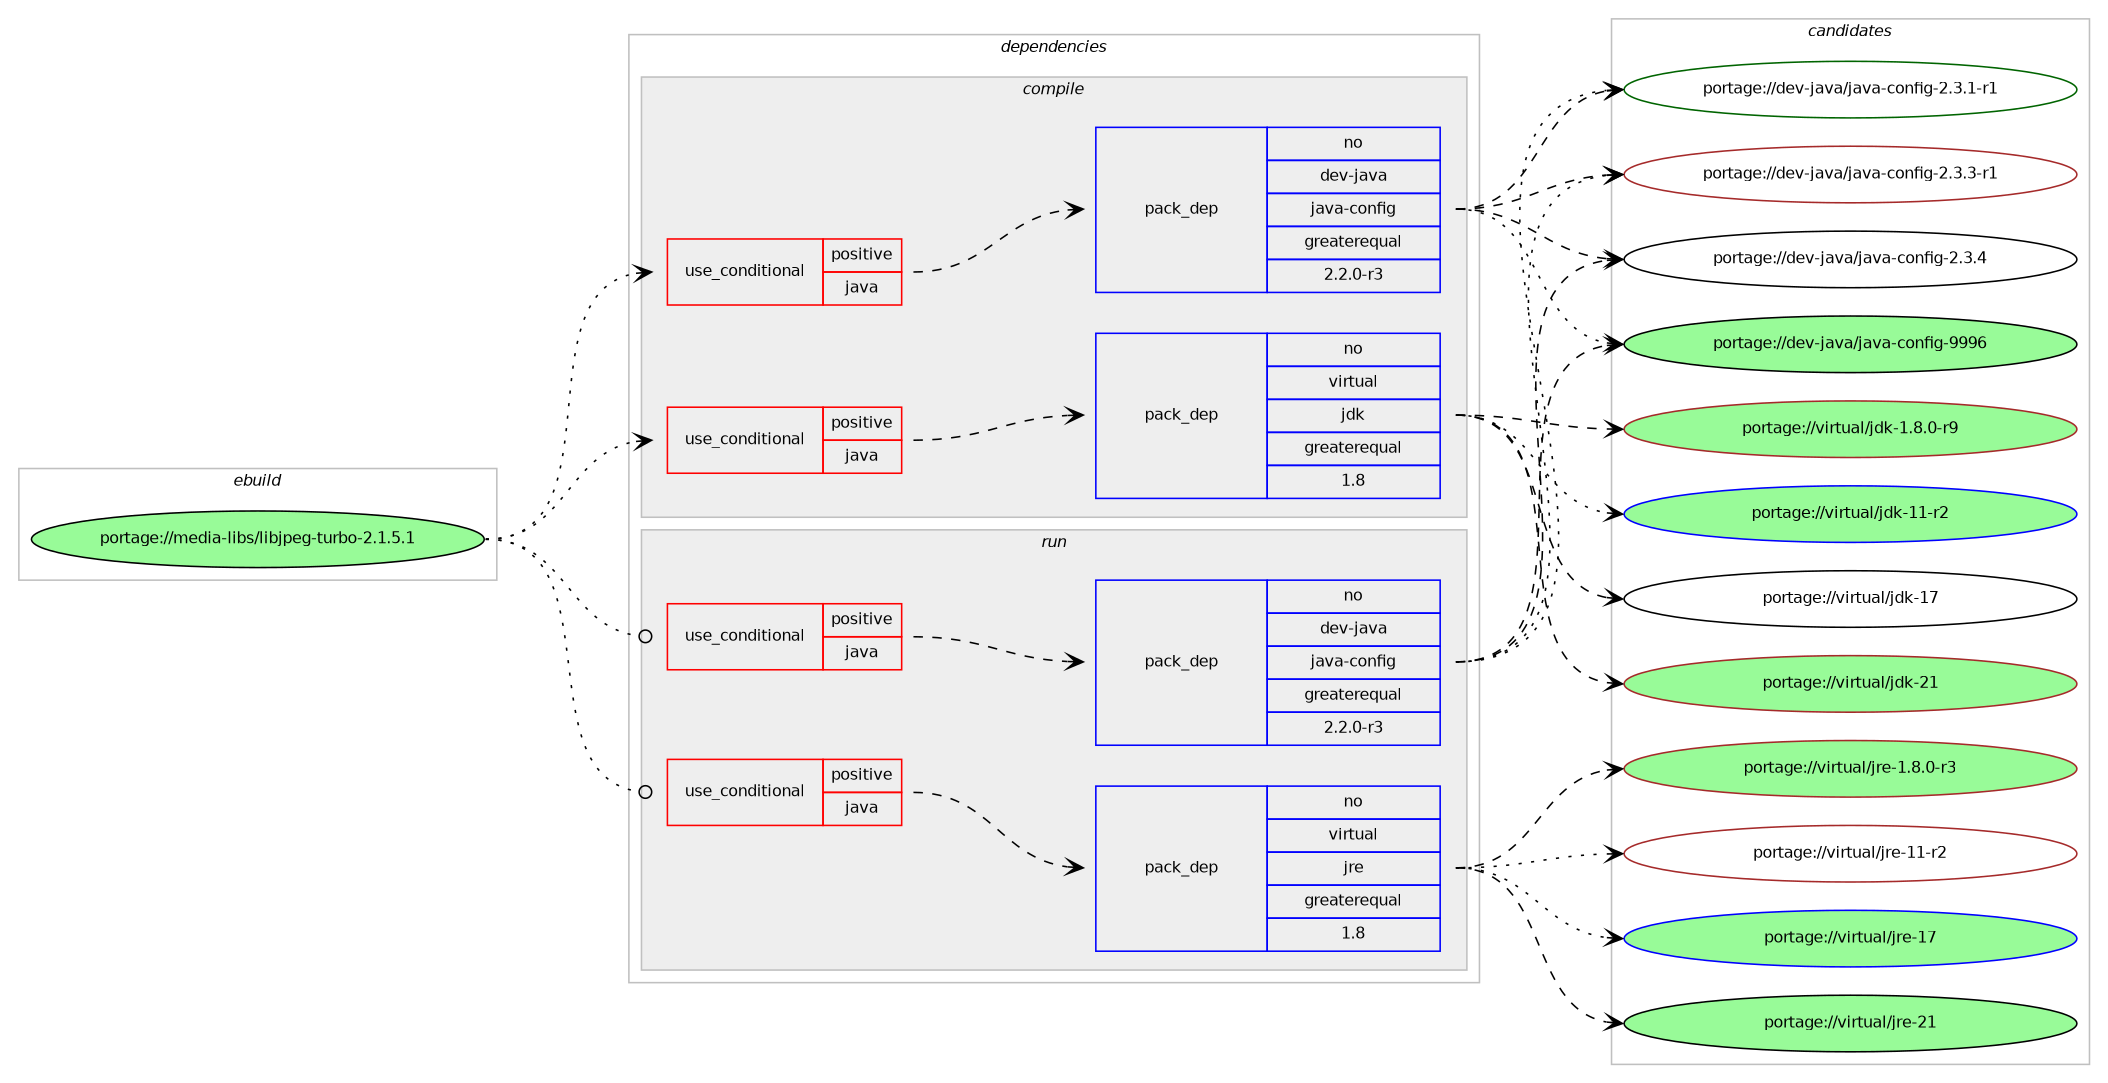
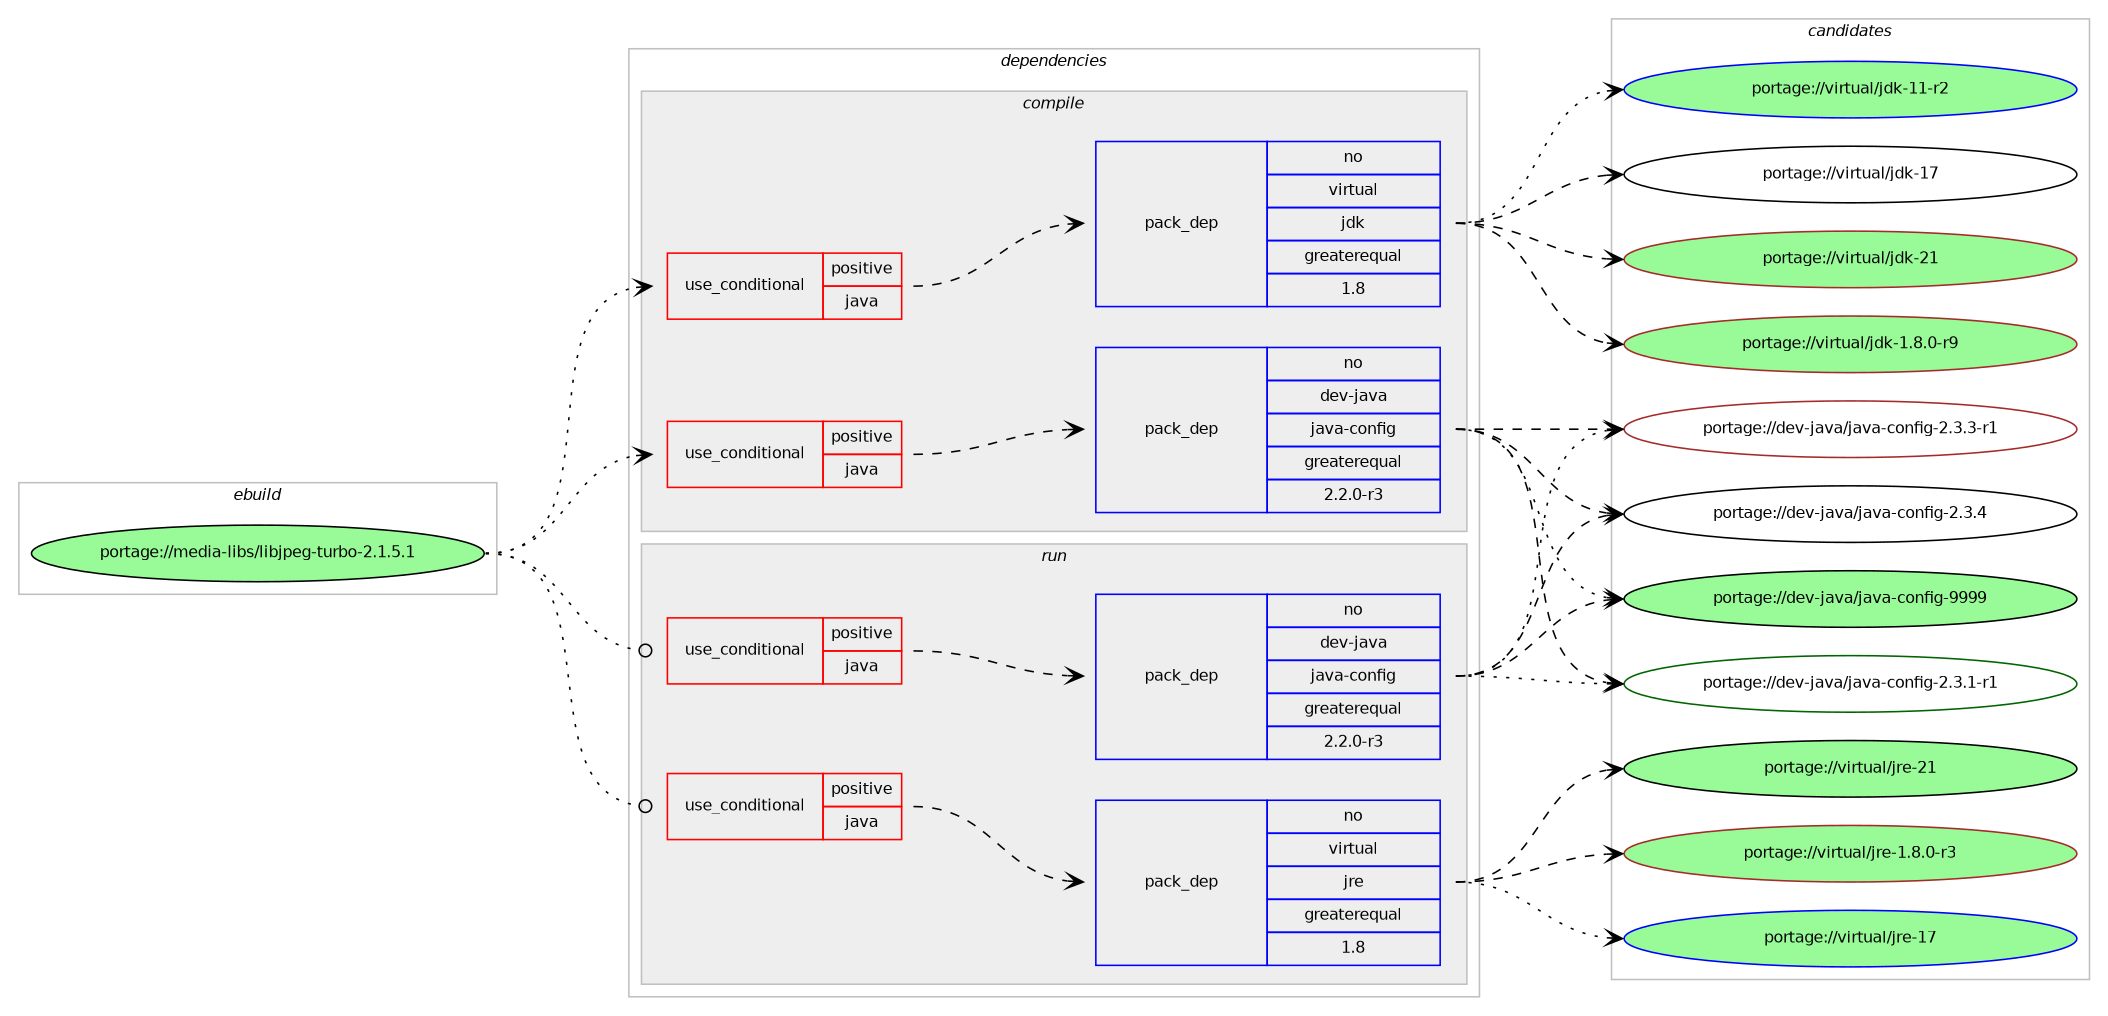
node "portage://dev-java/java-config-9996": label "portage://dev-java/java-config-9996" -> "portage://dev-java/java-config-9999"
node "portage://virtual/jre-11-r2": removed
